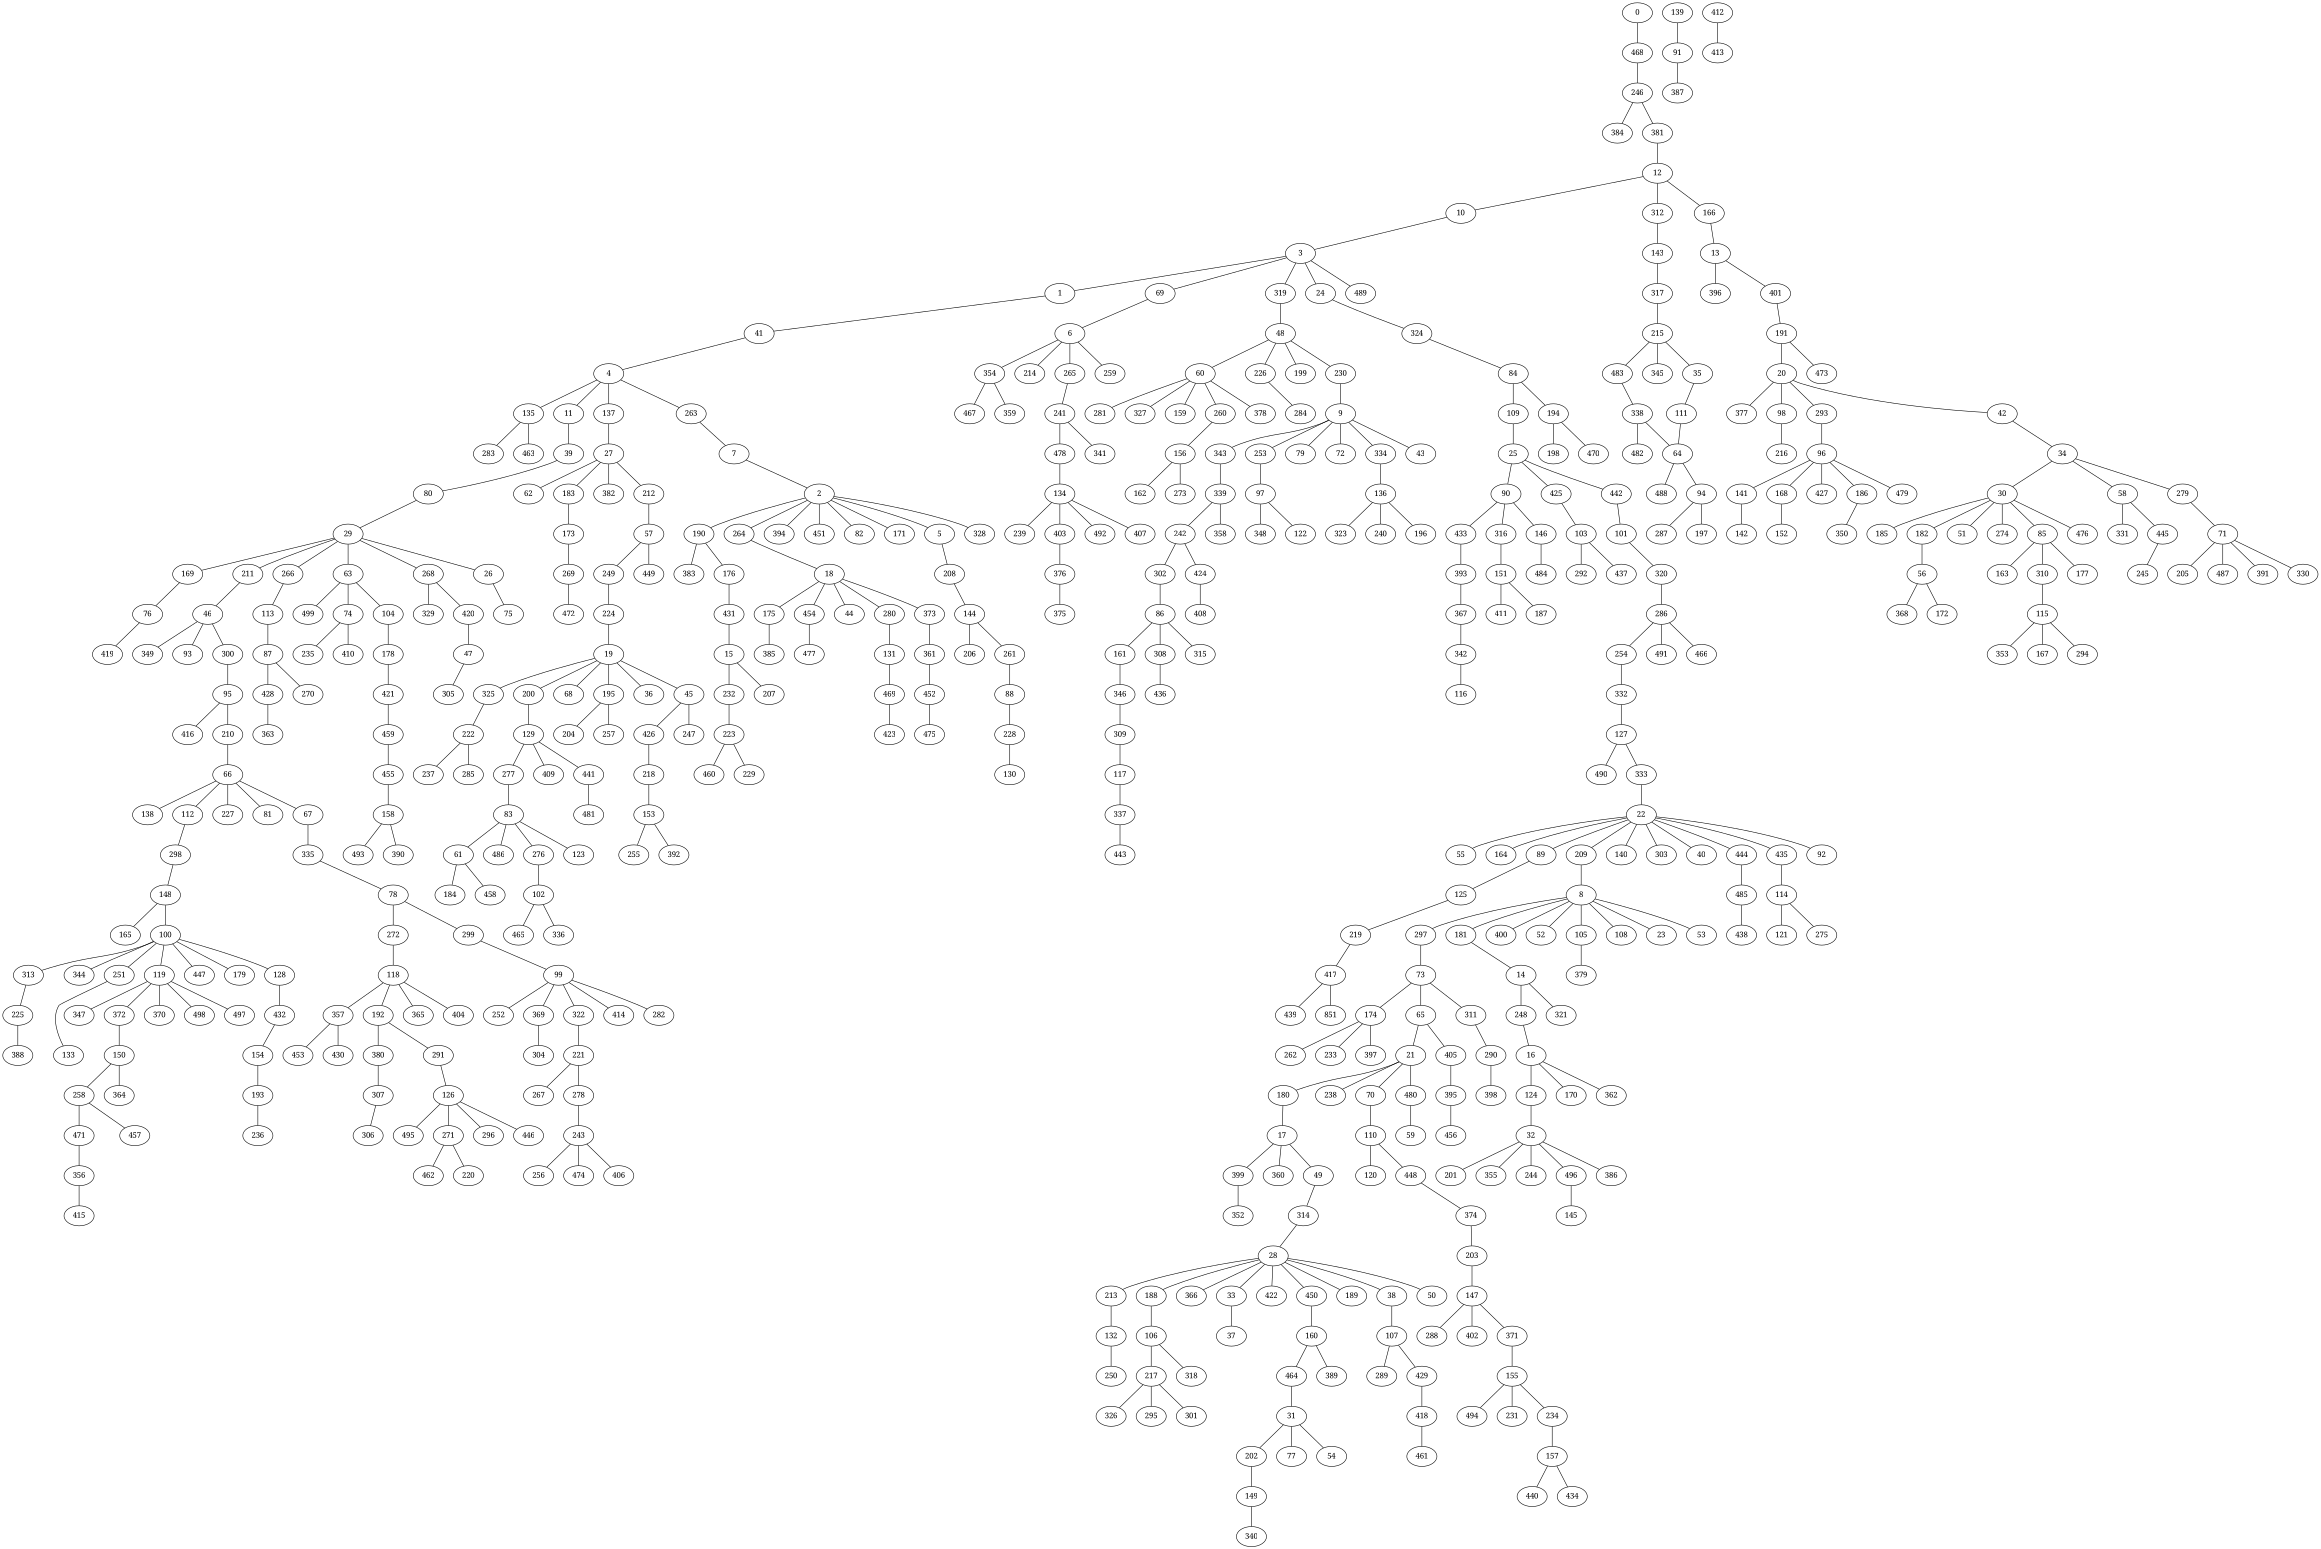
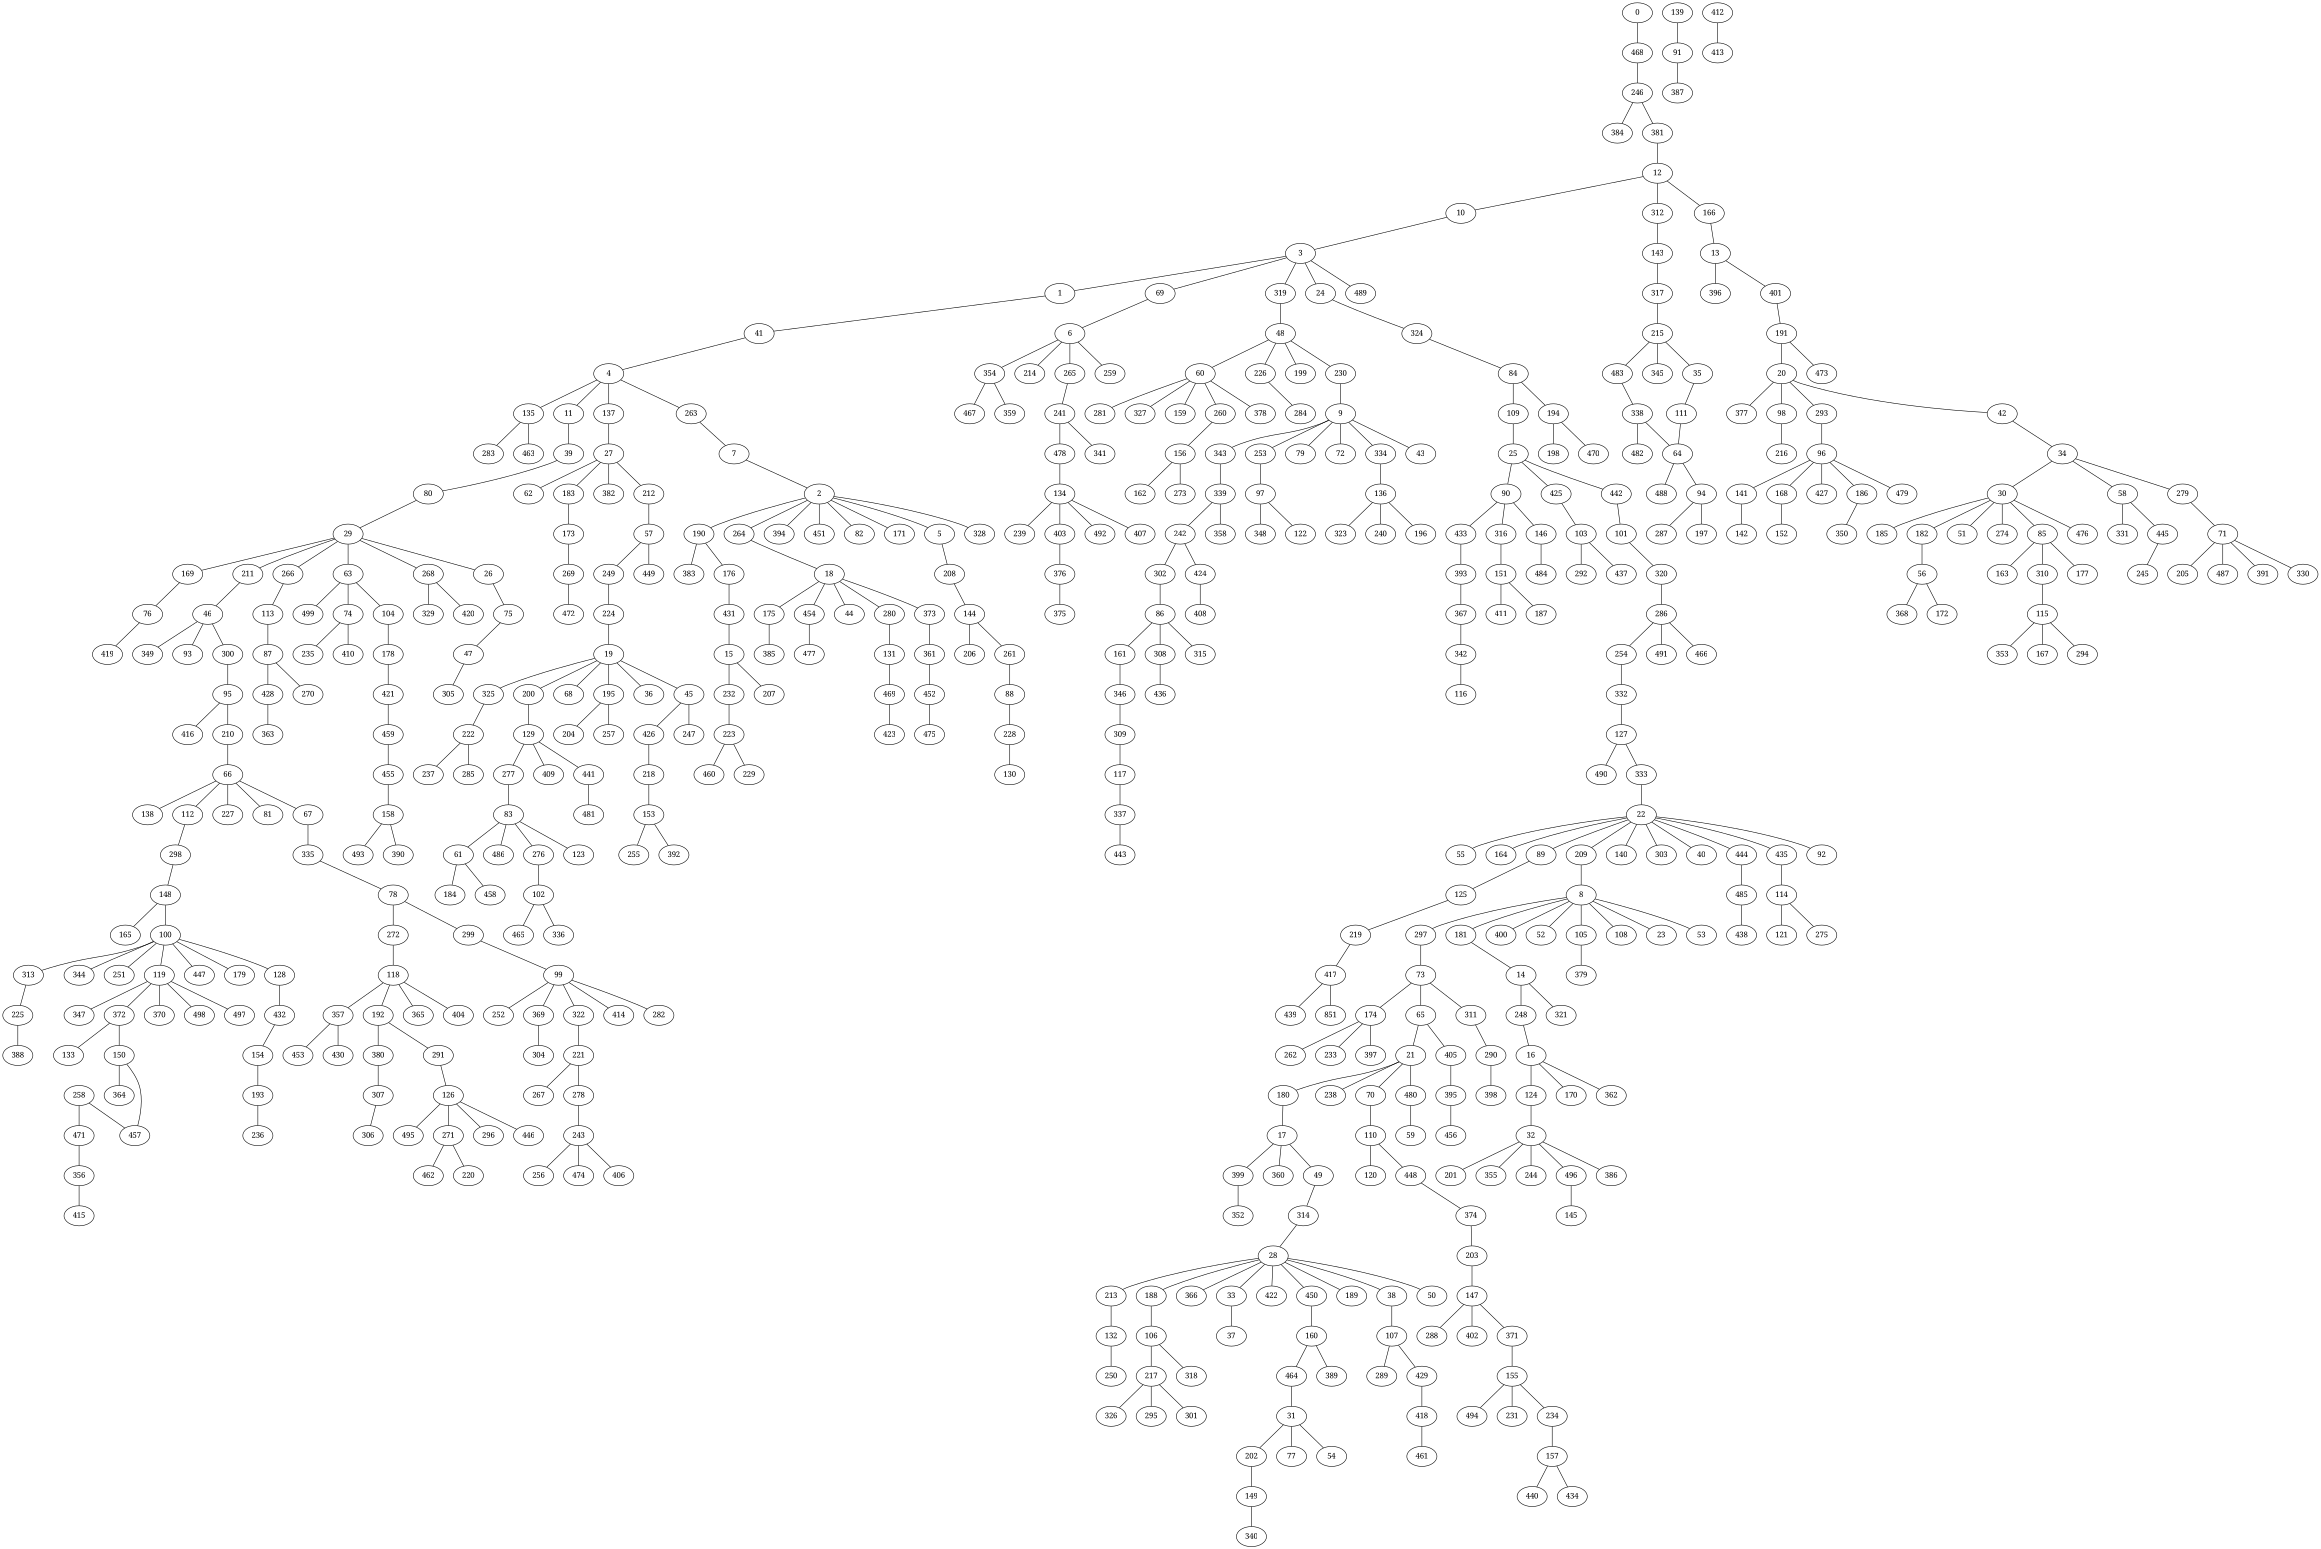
edge "420" -- "47": now "75" -- "47"
edge "251" -- "133": now "372" -- "133"
edge "150" -- "258": now "150" -- "457"
